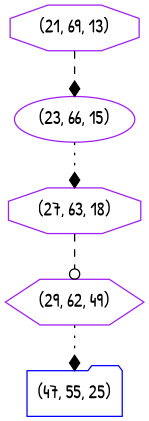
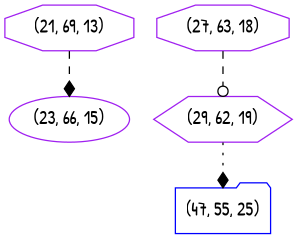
edge "(23, 66, 15)" -> "(27, 63, 18)": removed
node "(29, 62, 49)": label "(29, 62, 49)" -> "(29, 62, 19)"
